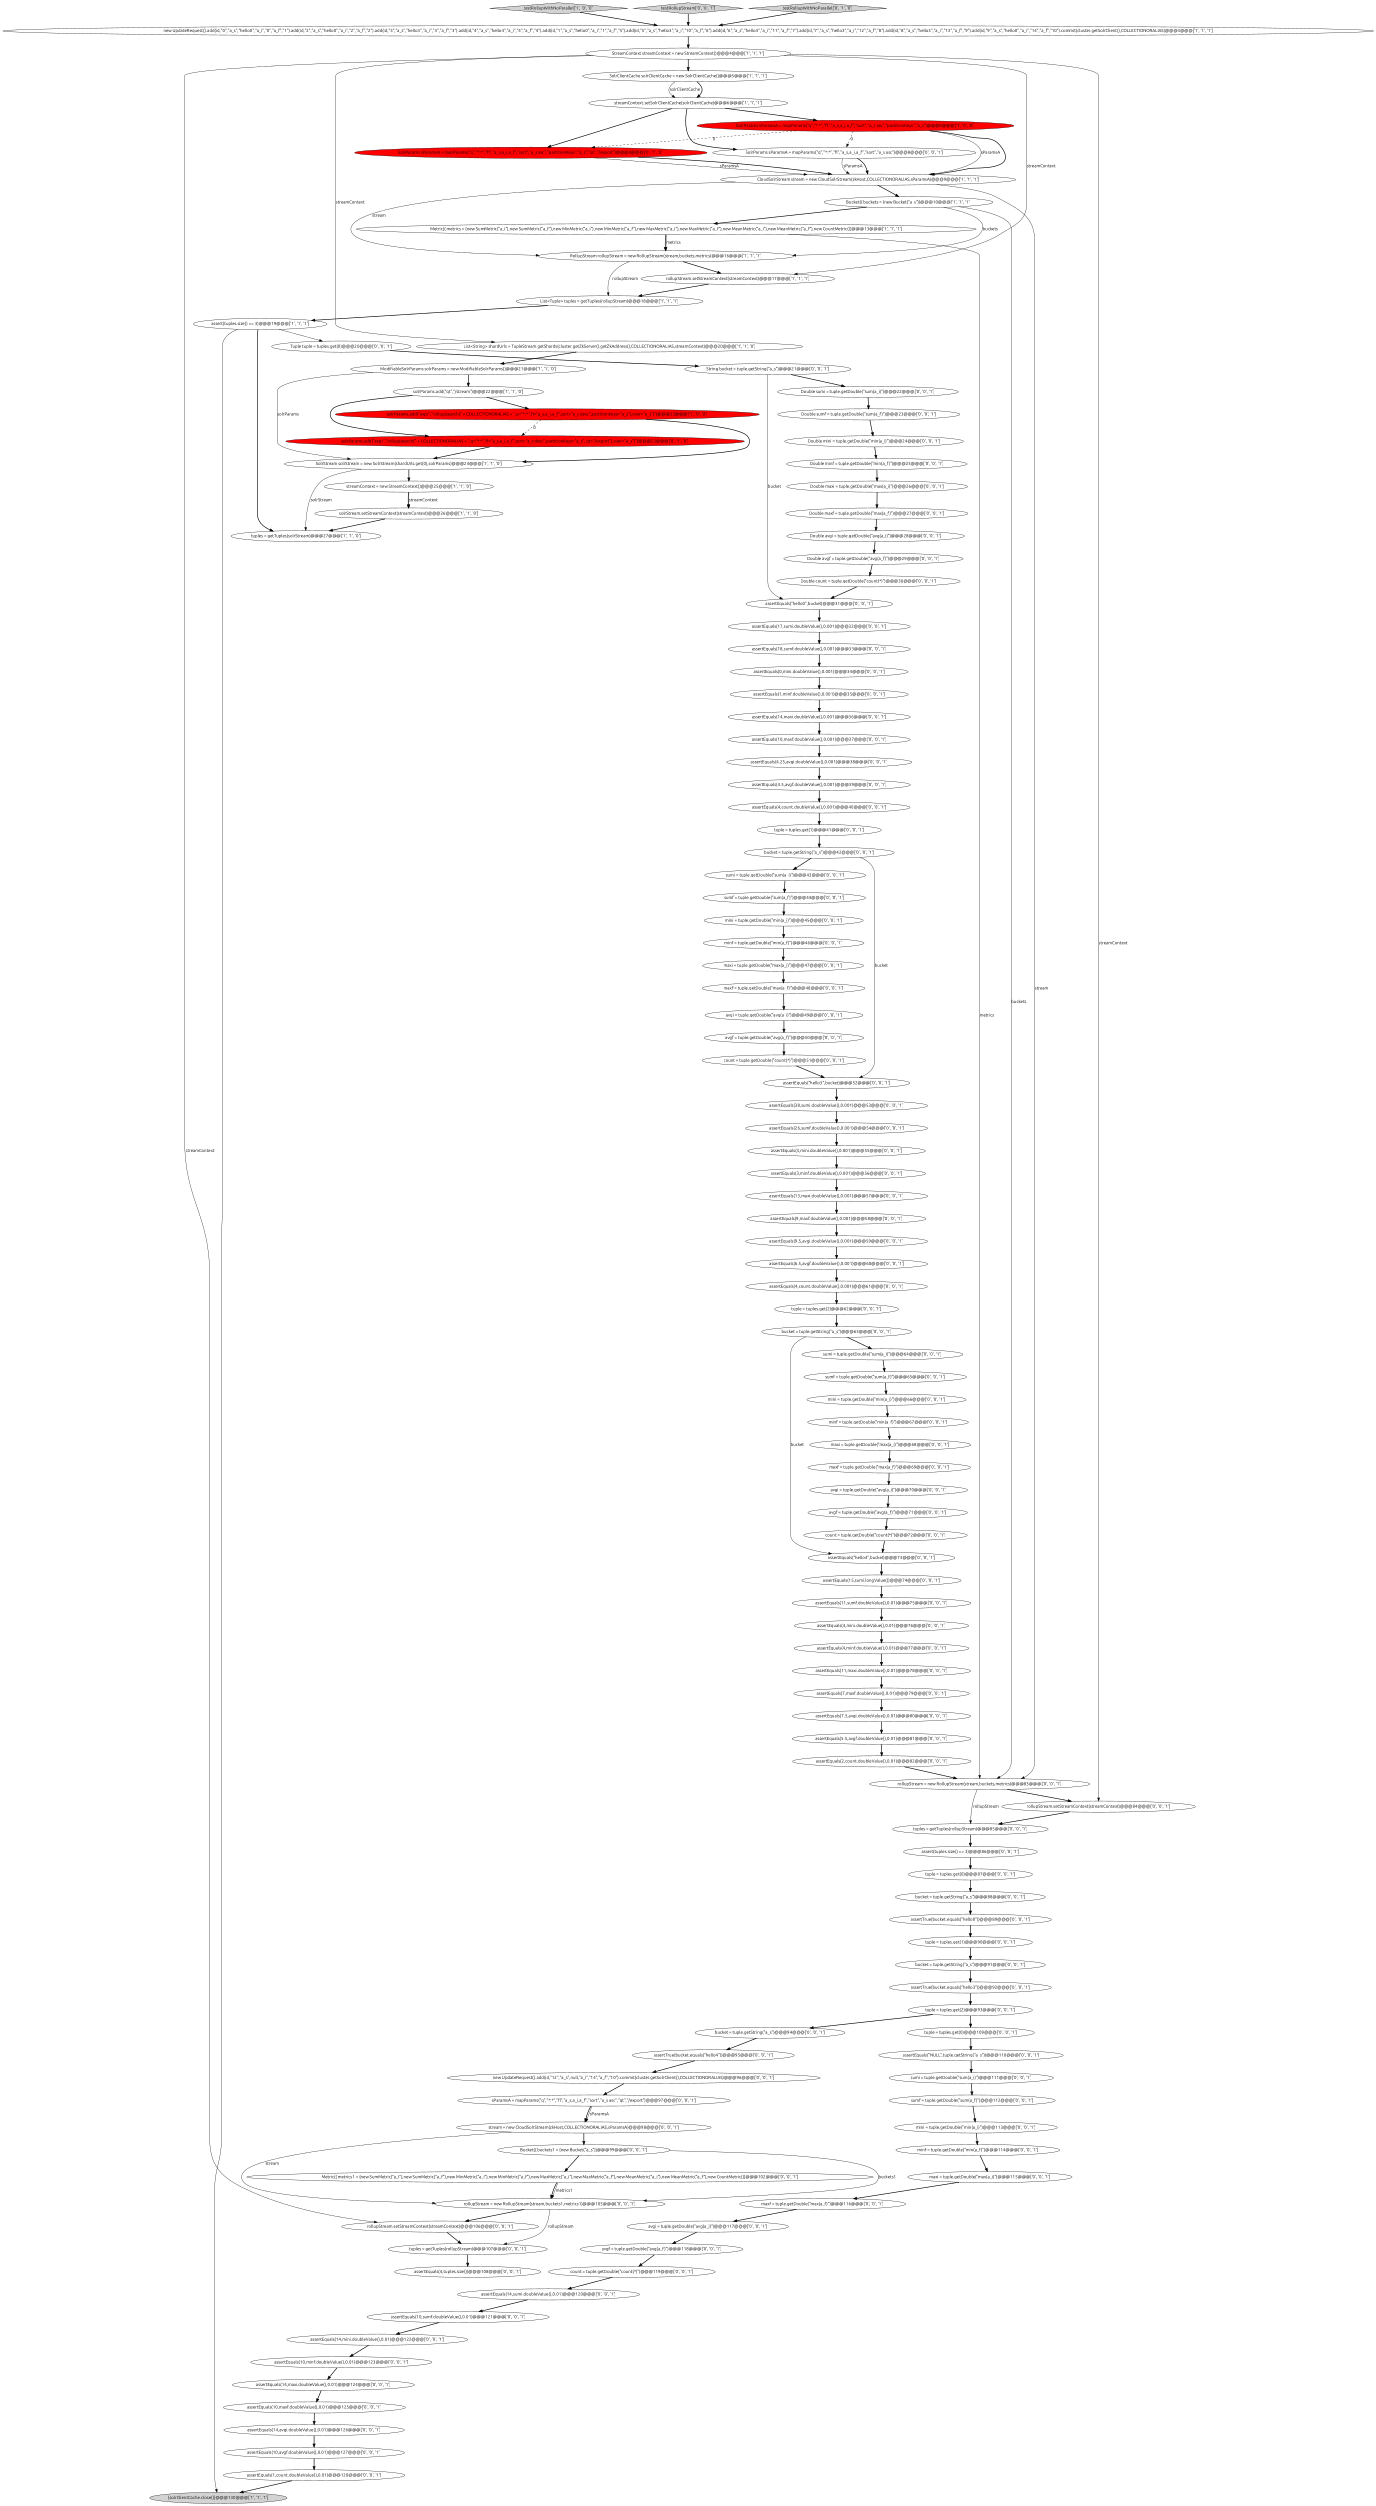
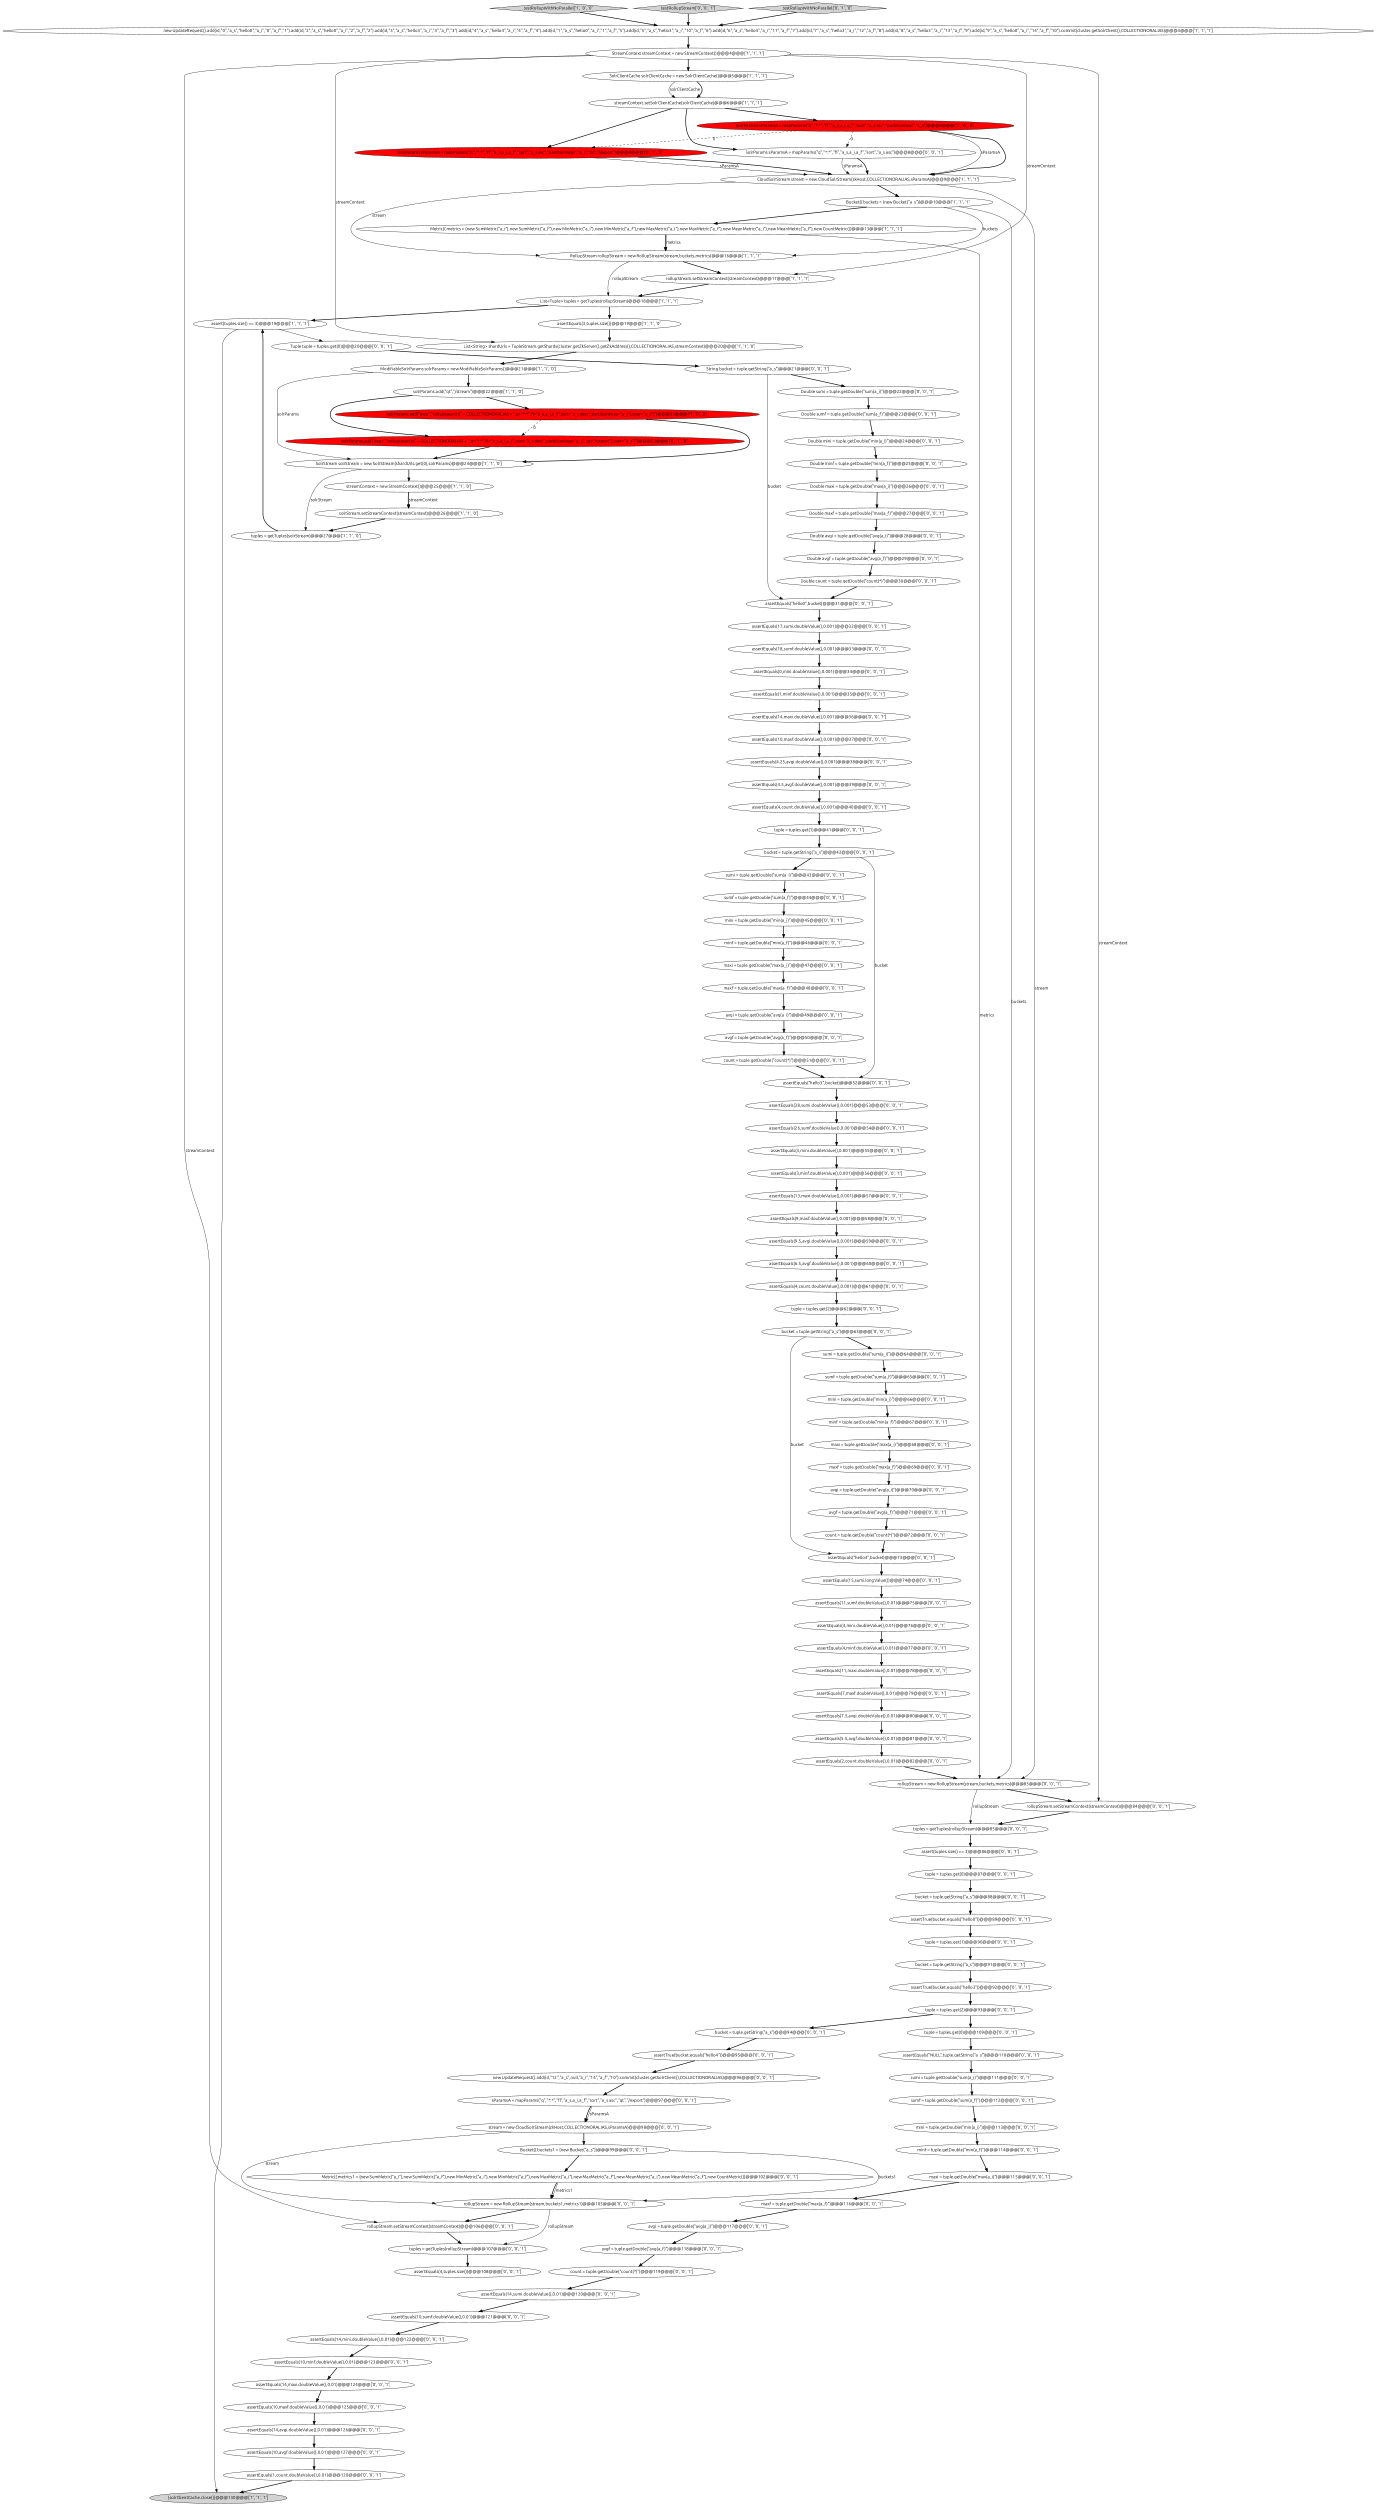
node "assertEquals(3,tuples.size())@@@19@@@['1', '1', '0']": added
edge "assert(tuples.size() == 3)@@@19@@@['1', '1', '1']" -> "tuples = getTuples(solrStream)@@@27@@@['1', '1', '0']": reversed
